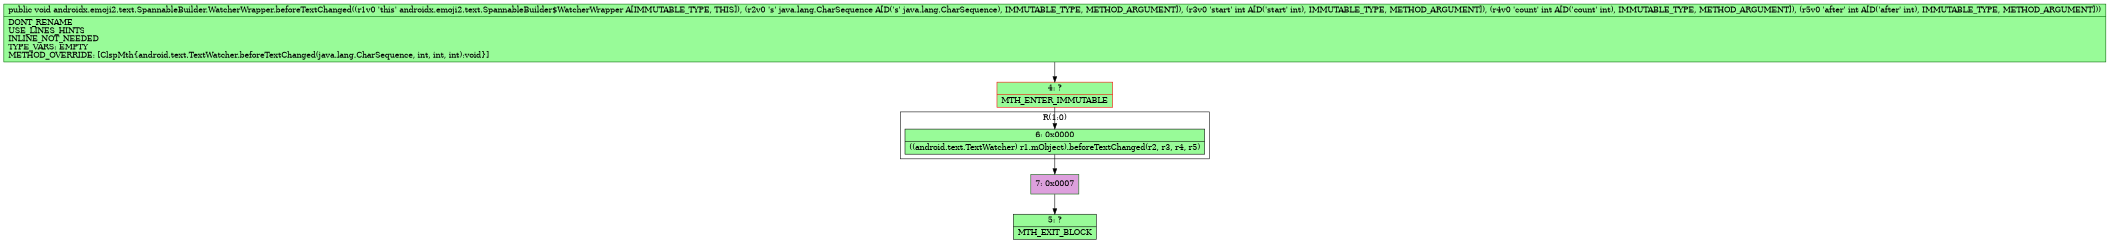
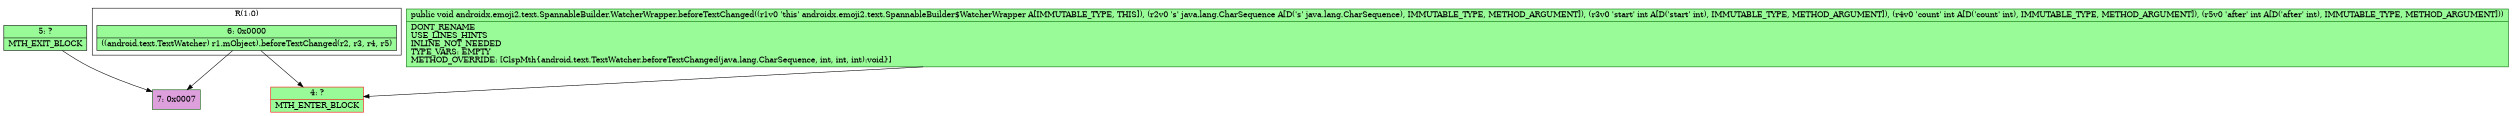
node "4: ?": text "MTH_ENTER_IMMUTABLE" -> "MTH_ENTER_BLOCK"
edge "4: ?" -> "6: 0x0000": reversed
edge "7: 0x0007" -> "5: ?": reversed
